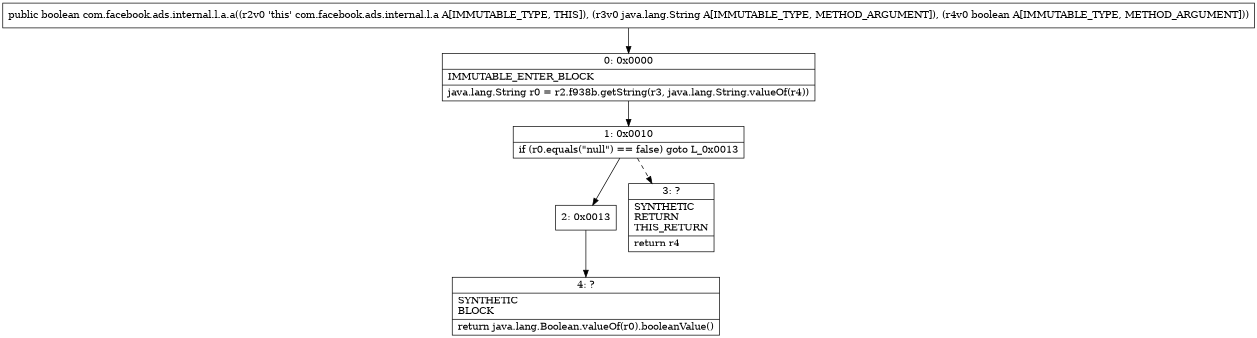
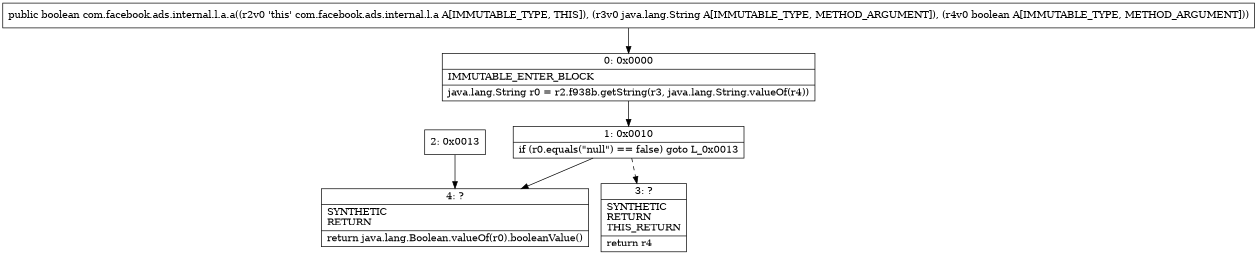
edge "1: 0x0010" -> "2: 0x0013": now "1: 0x0010" -> "4: ?"
node "4: ?": text "BLOCK" -> "RETURN"
